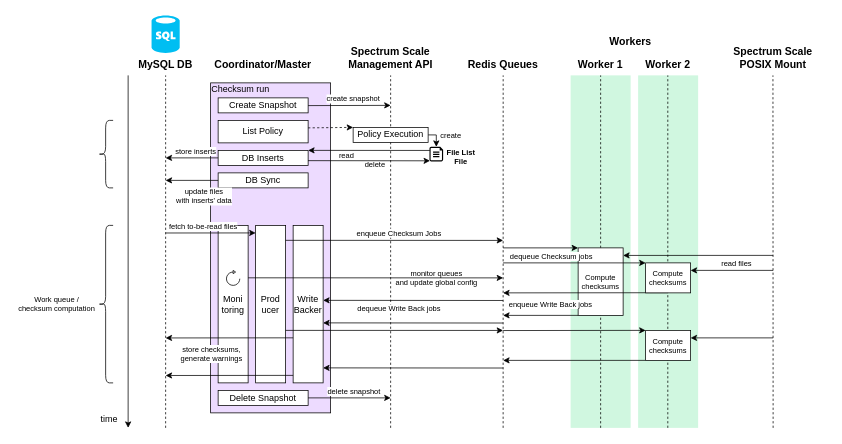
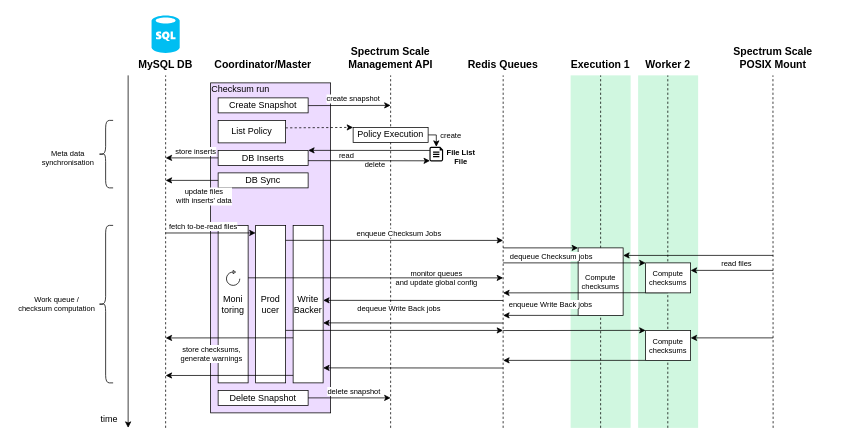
node "Workers": removed
node "Worker 1": label "Worker 1" -> "Execution 1"
node "List Policy": size 90x23 -> 68x23
node "Meta data synchronisation": added
